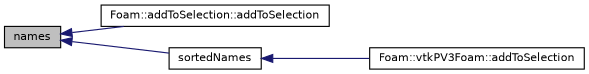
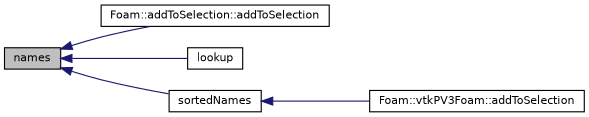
node "lookup": added
